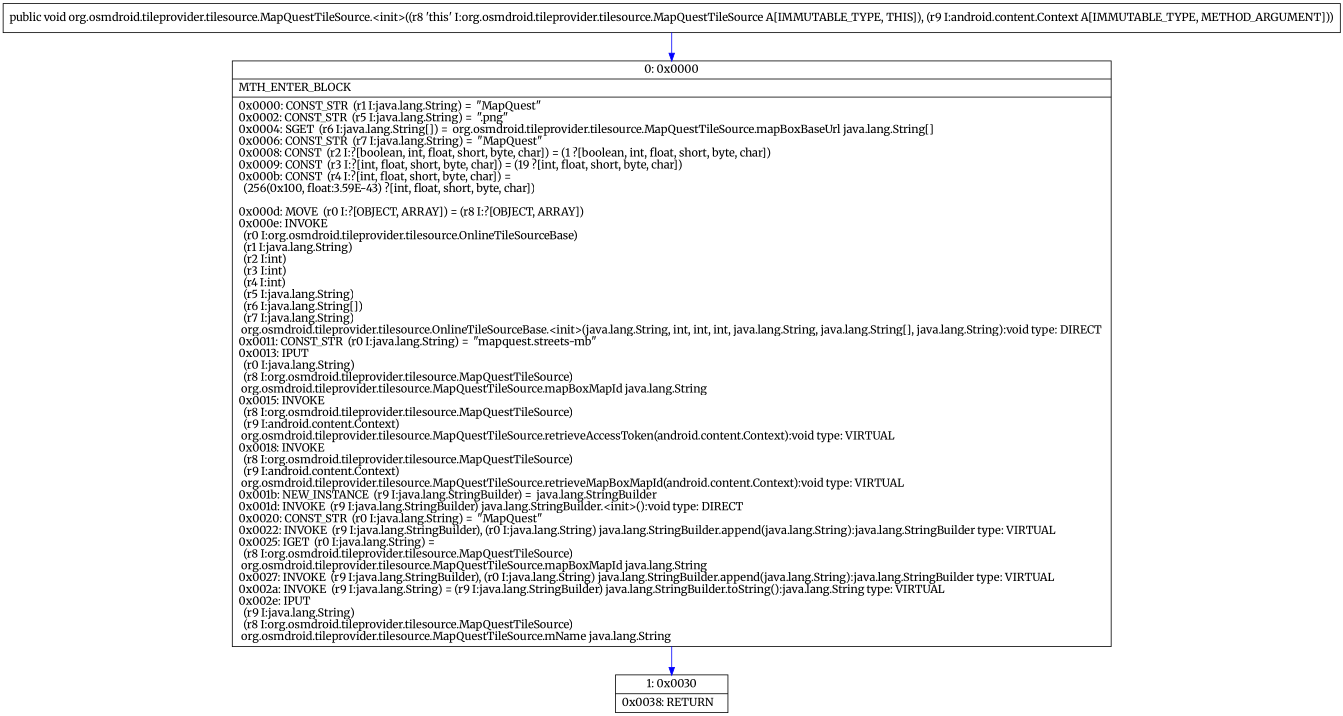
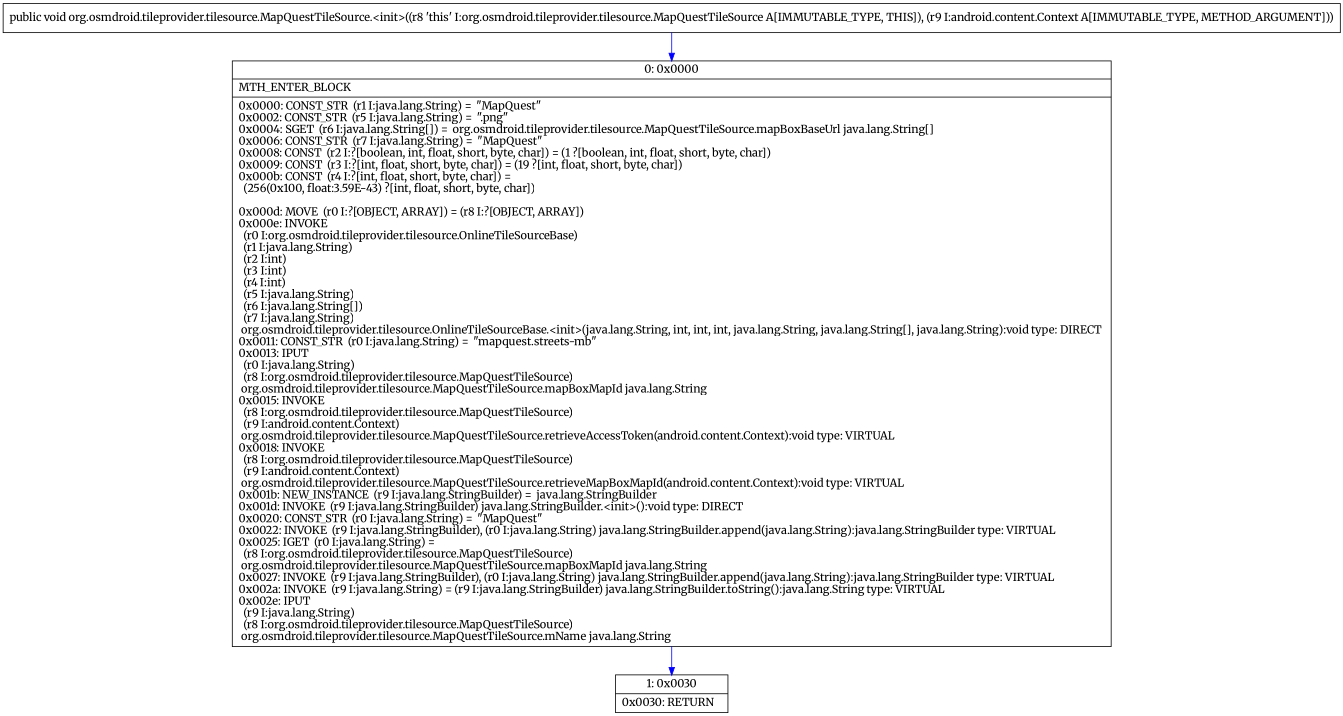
node "1: 0x0030": text "0x0038: RETURN" -> "0x0030: RETURN"
